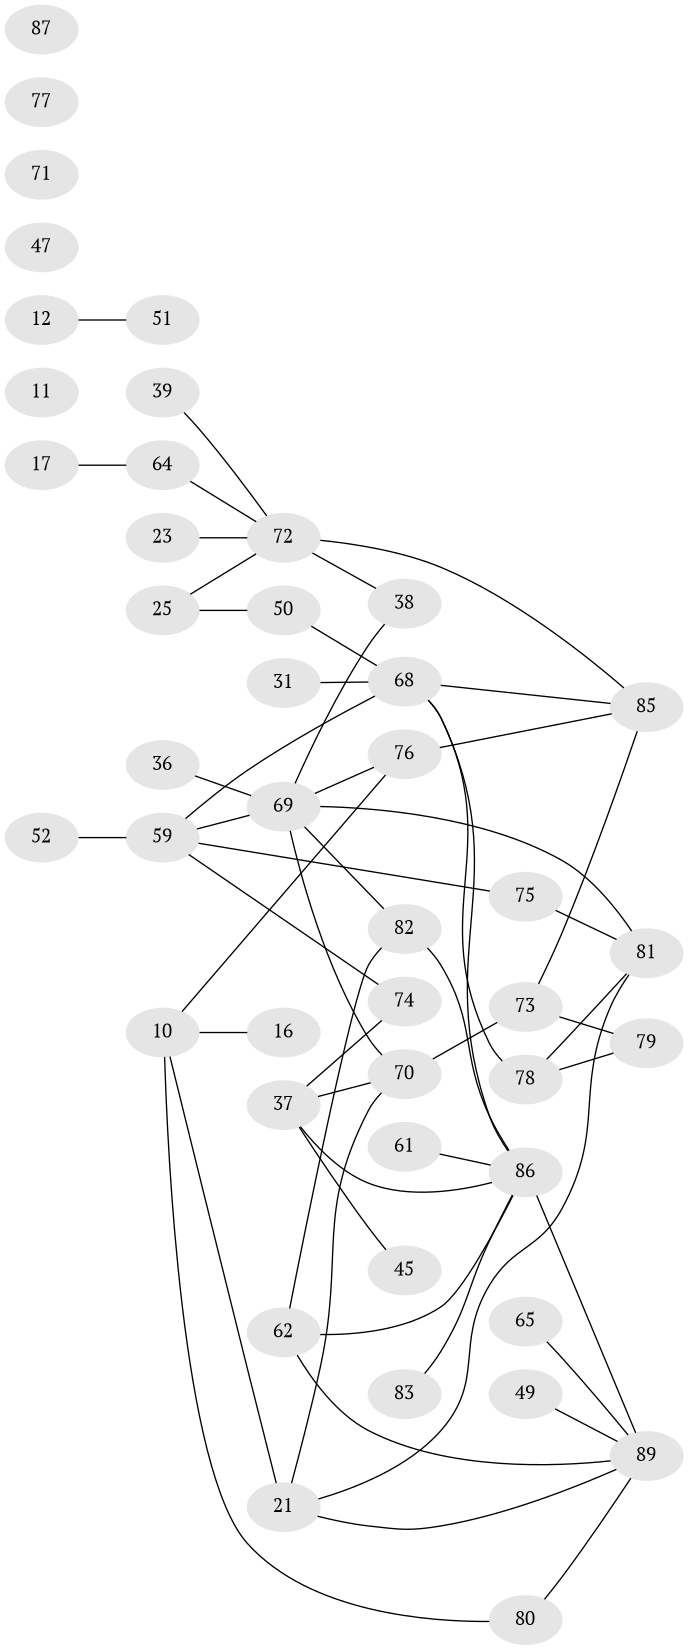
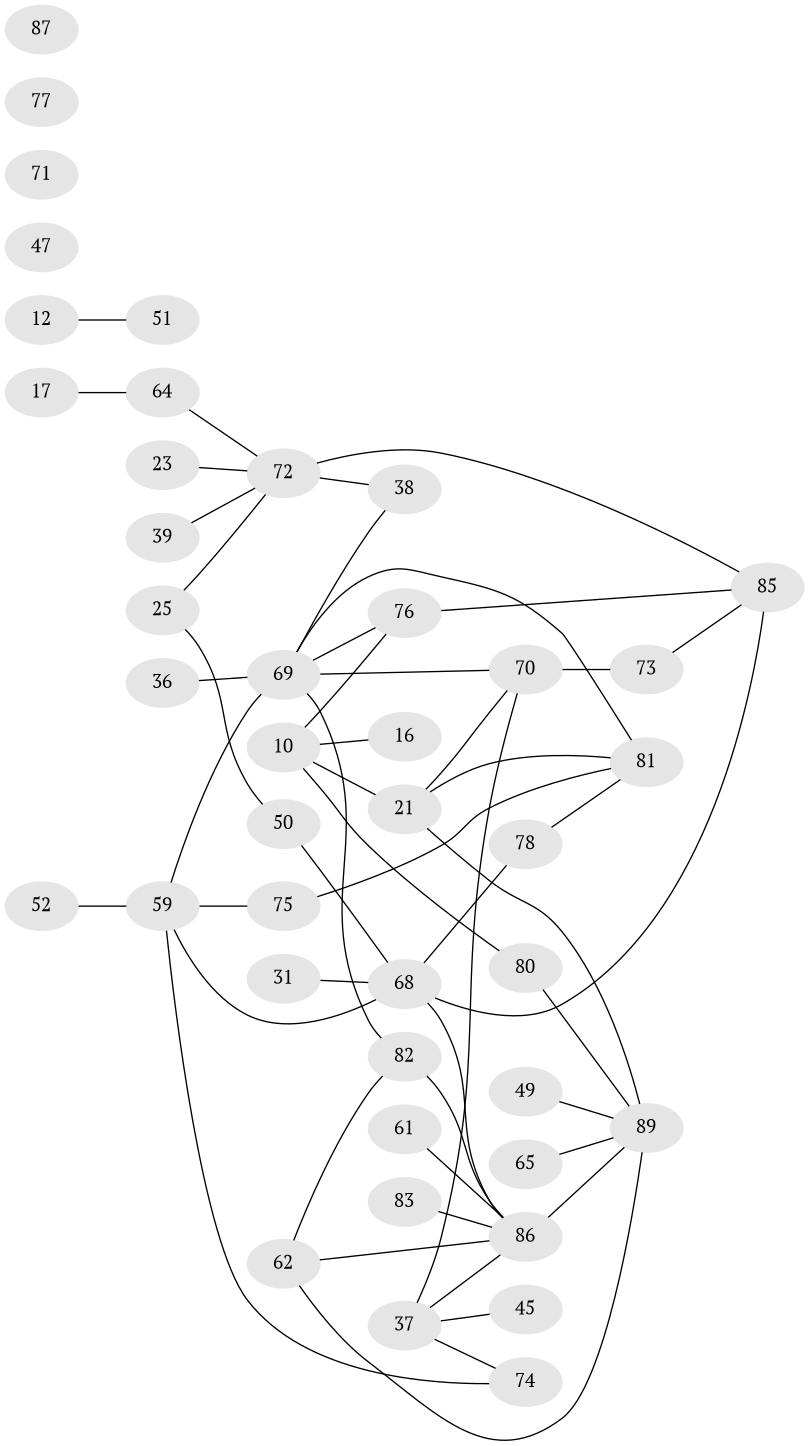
node "11": removed
node "79": removed
